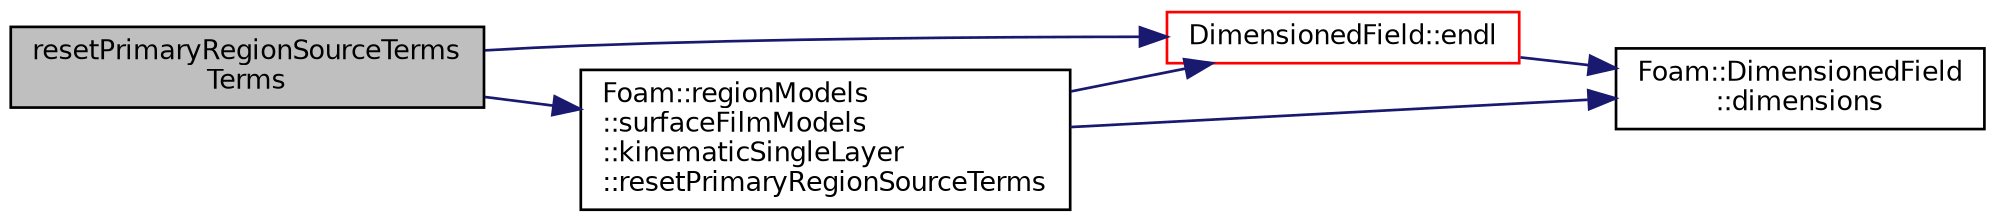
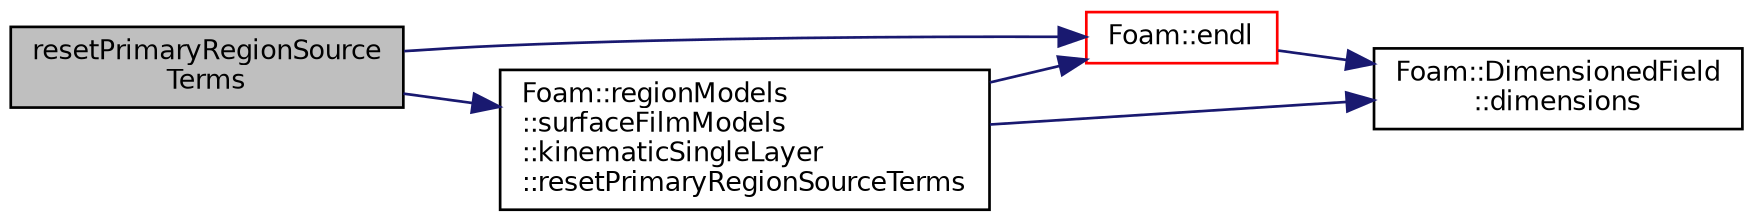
node "DimensionedField::endl": label "DimensionedField::endl" -> "Foam::endl"
node "resetPrimaryRegionSourceTerms Terms": label "resetPrimaryRegionSourceTerms Terms" -> "resetPrimaryRegionSource Terms"
